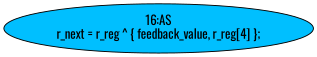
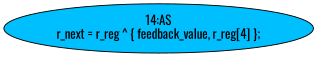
node "16:AS r_next = r_reg ^ { feedback_value, r_reg[4] };": label "16:AS r_next = r_reg ^ { feedback_value, r_reg[4] };" -> "14:AS r_next = r_reg ^ { feedback_value, r_reg[4] };"
